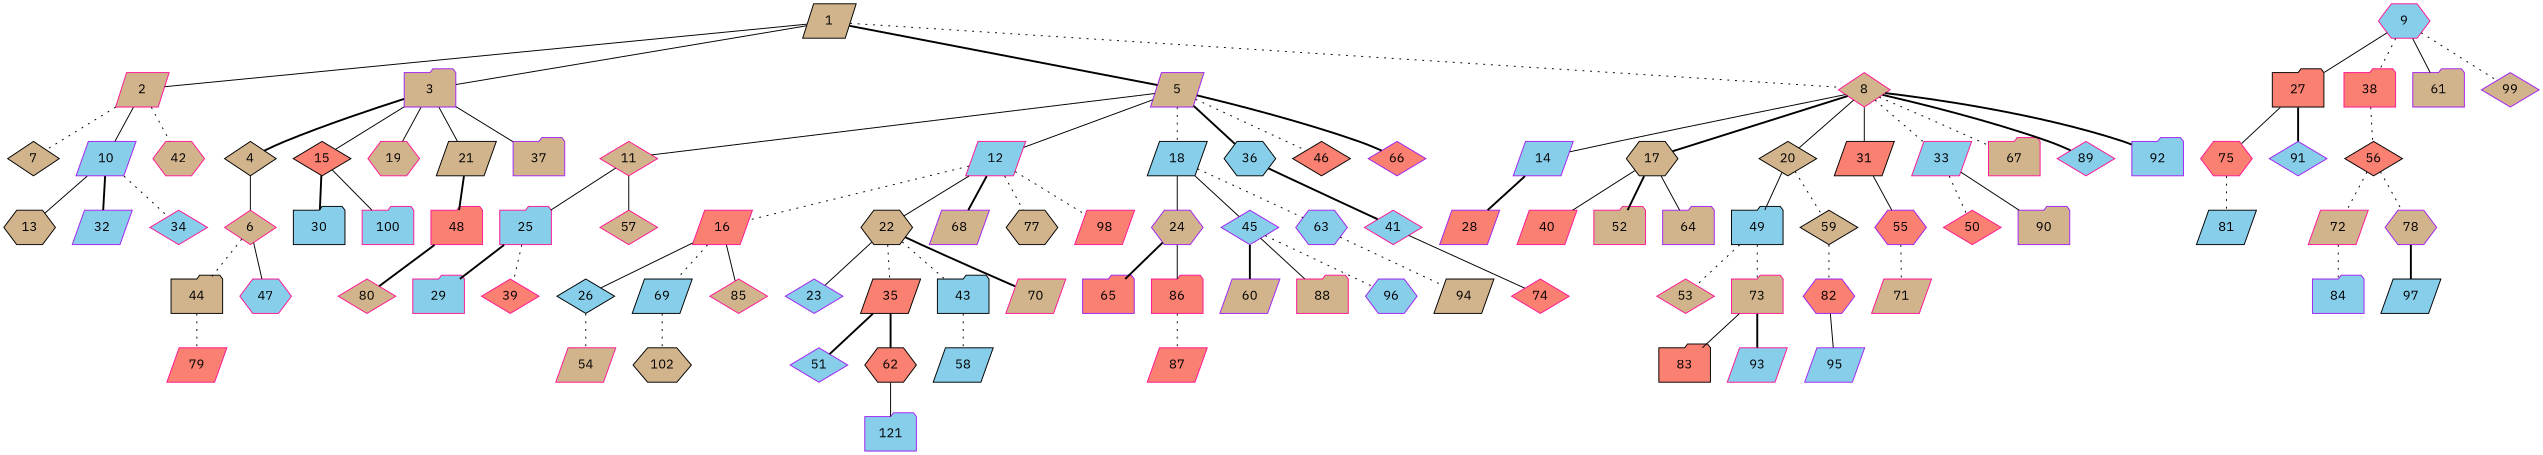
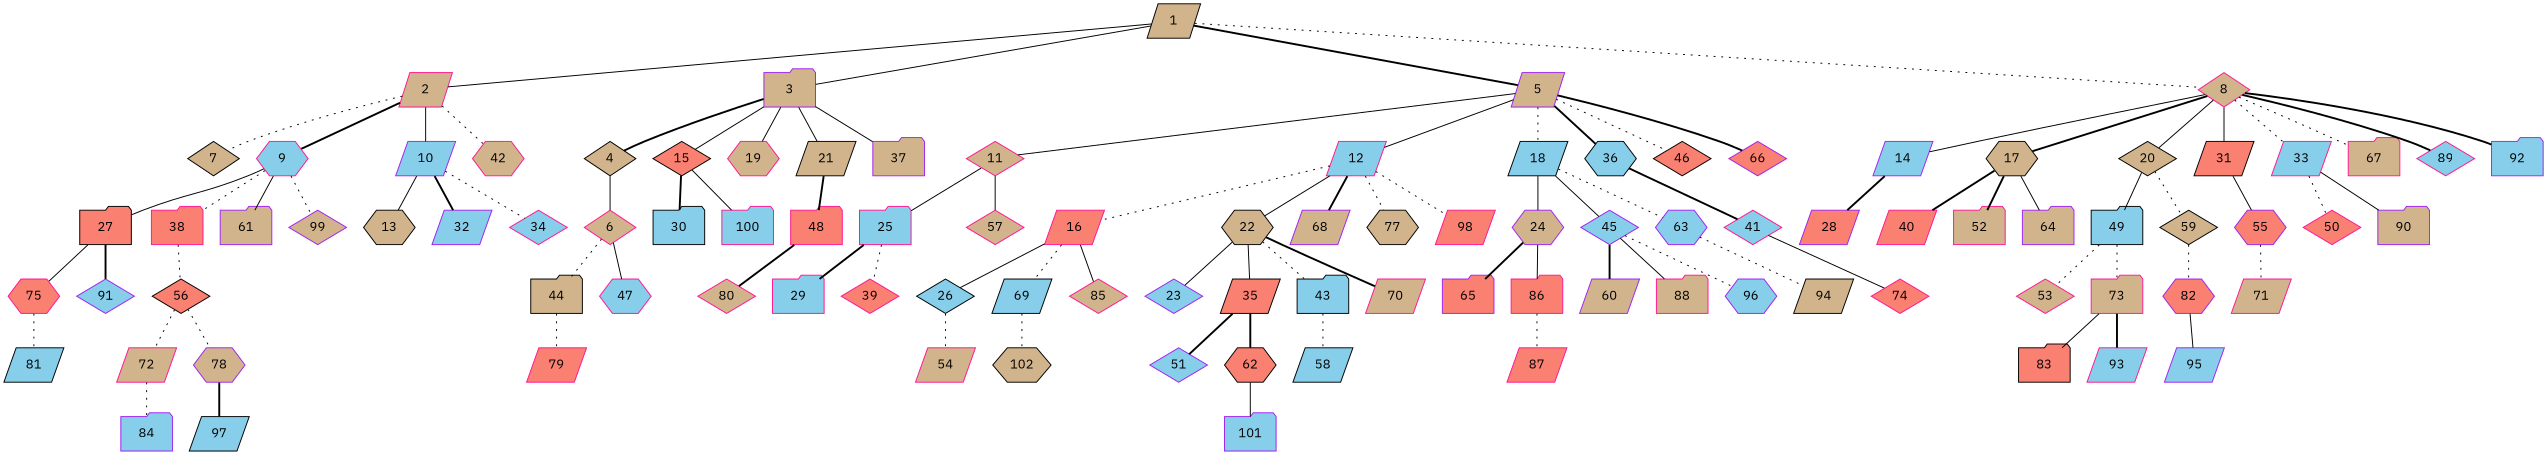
edge "2" -- "9": added
edge "17" -- "40": style solid -> bold
edge "22" -- "35": style dotted -> solid
node "121": label "121" -> "101"
